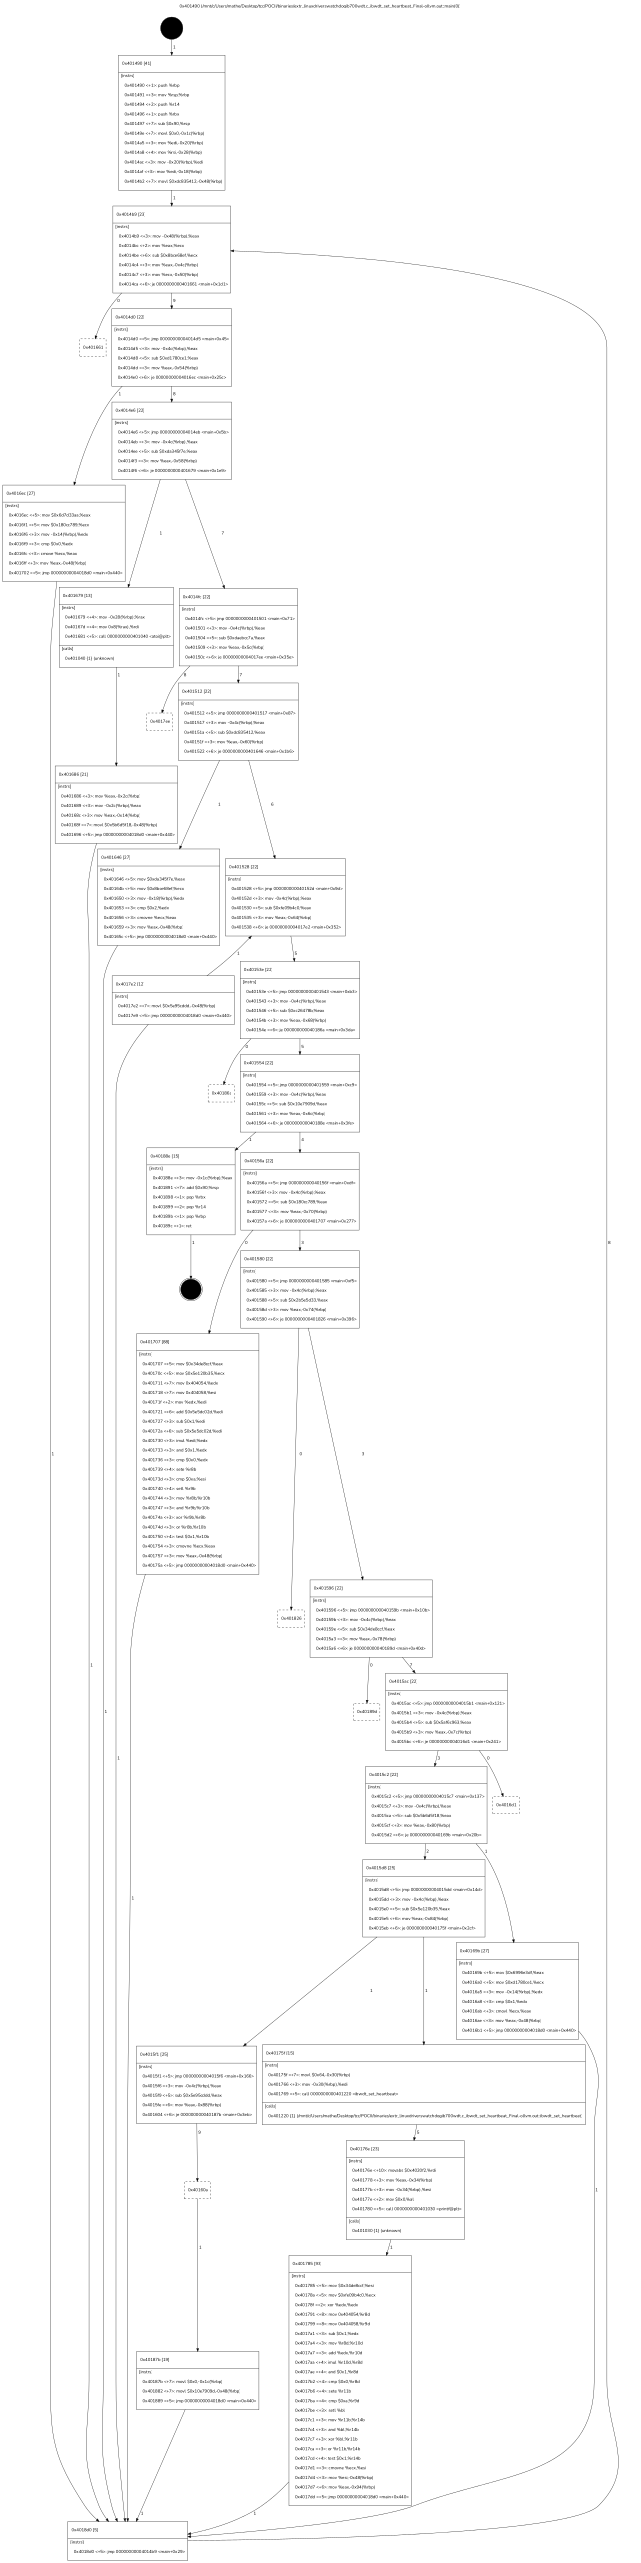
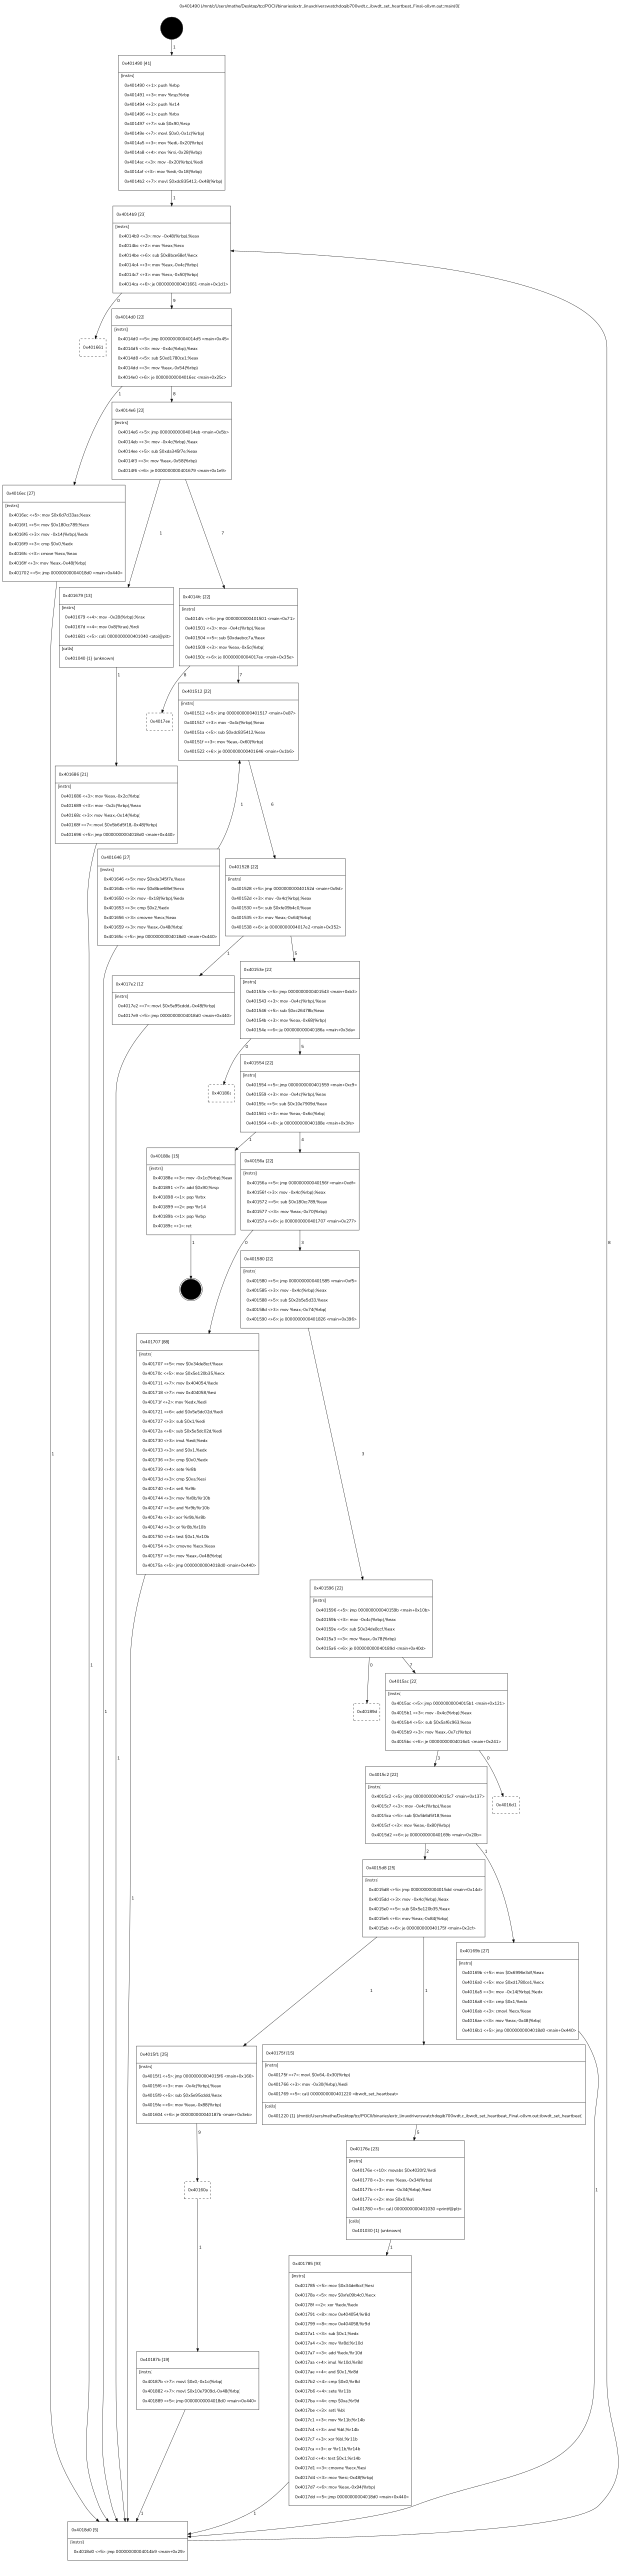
edge "0x401512 [22]" -> "0x401646 [27]": reversed
edge "0x4017e2 [12]" -> "0x401528 [22]": reversed
node "0x401826": removed
